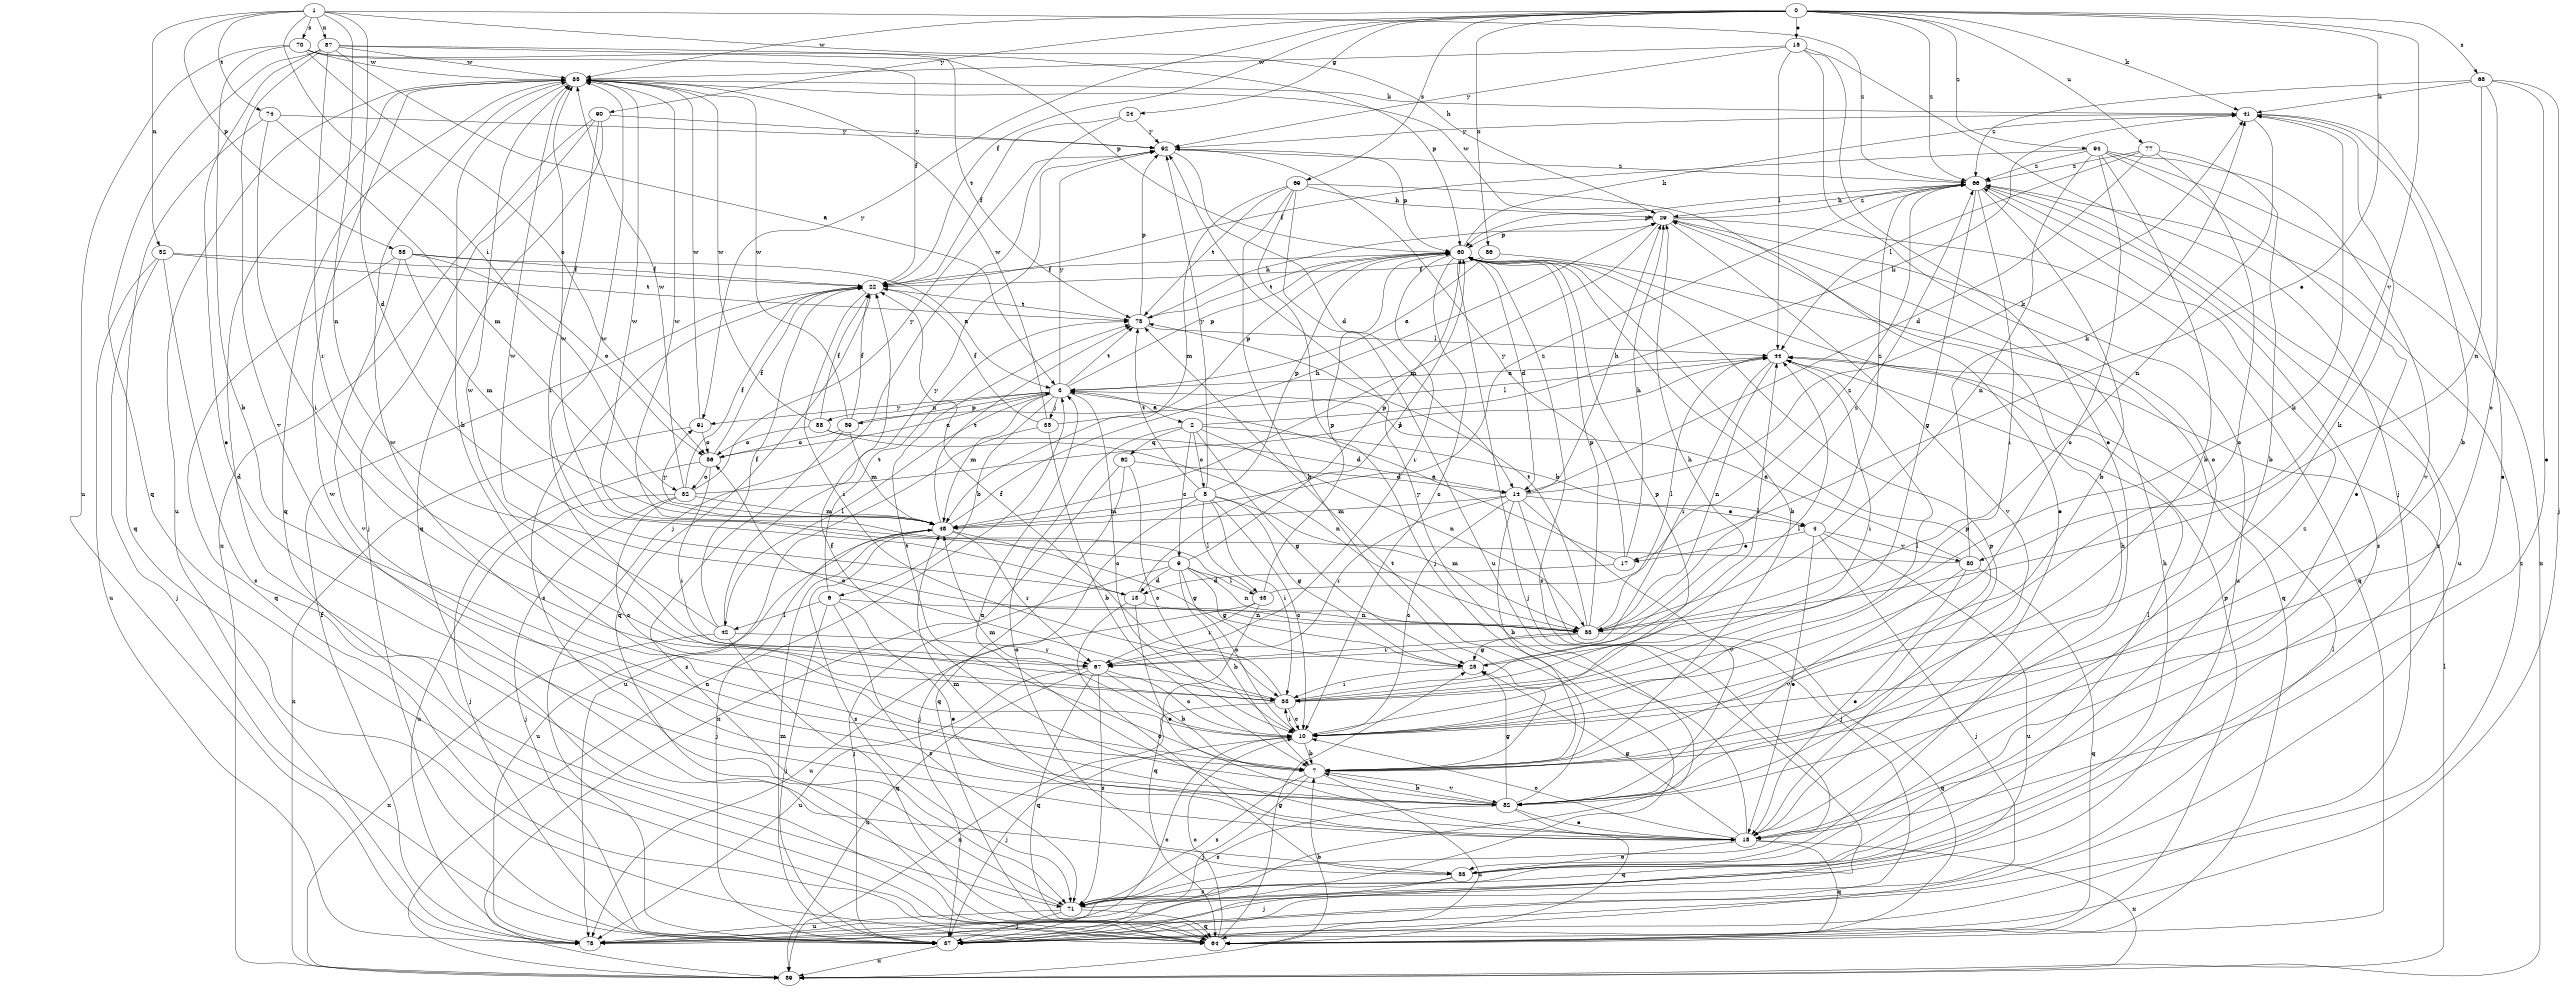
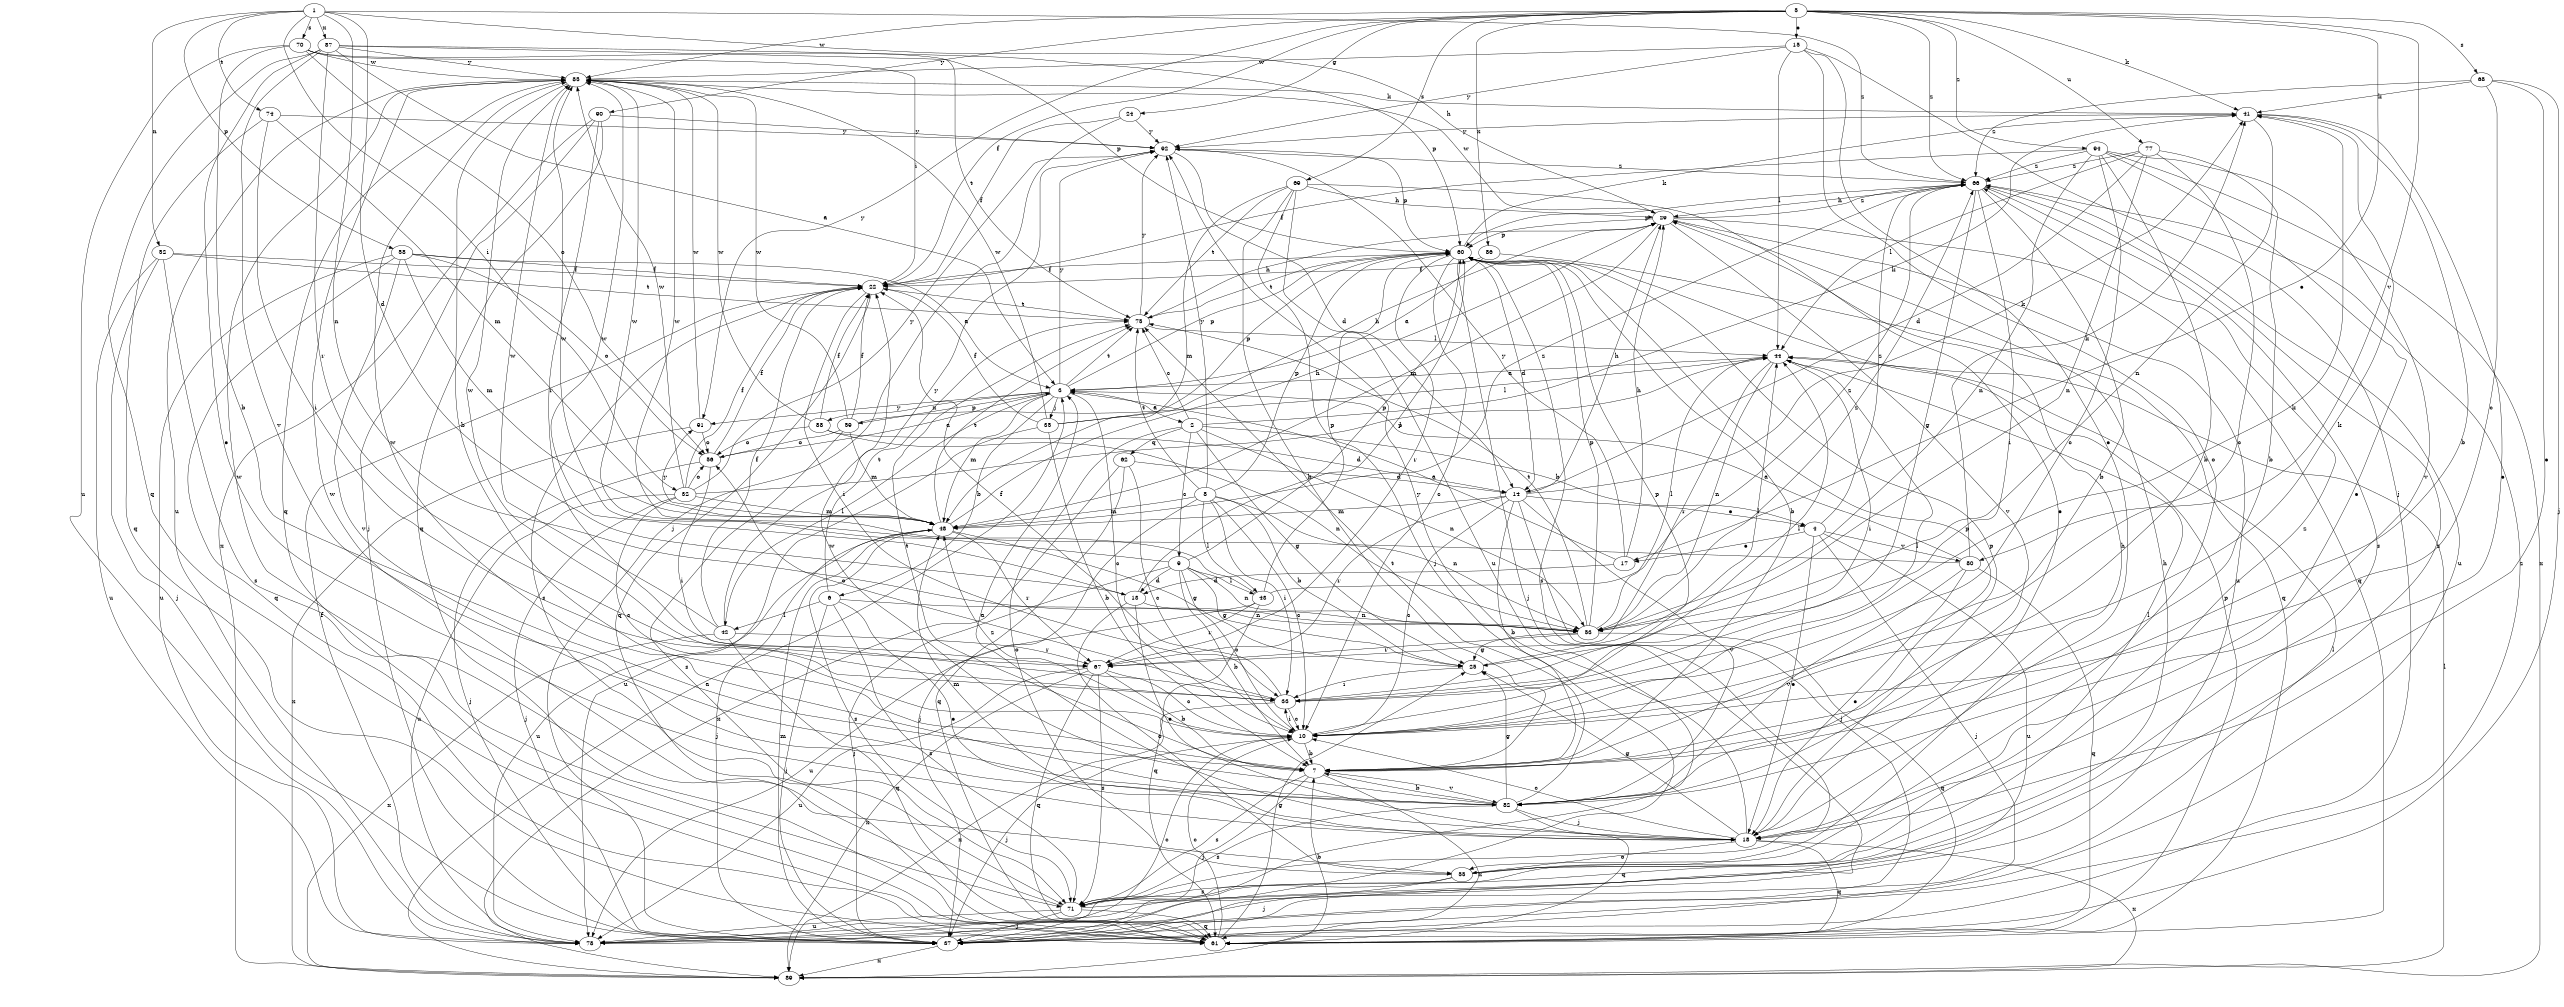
node "0": label "0" -> "5"
edge "87" -> "85": label "w" -> "y"
edge "70" -> "22": label "f" -> "i"
edge "75" -> "92": label "p" -> "y"
edge "2" -> "8": now "2" -> "75"
edge "55" -> "85": label "d" -> "w"
edge "56" -> "32": reversed
edge "68" -> "53": now "77" -> "53"
edge "82" -> "22": label "f" -> "w"
edge "8" -> "53": label "m" -> "n"
edge "8" -> "25": label "g" -> "b"
edge "33" -> "29": now "35" -> "29"
edge "10" -> "48": label "m" -> "z"
edge "58" -> "78": added, label "u"
edge "82" -> "18": label "e" -> "j"
node "64": label "64" -> "61"
